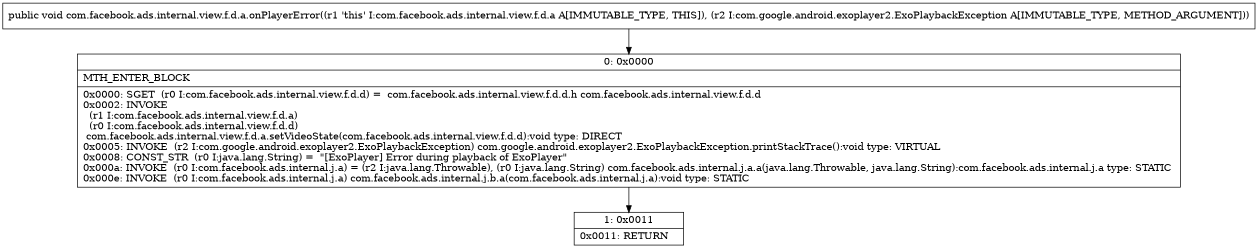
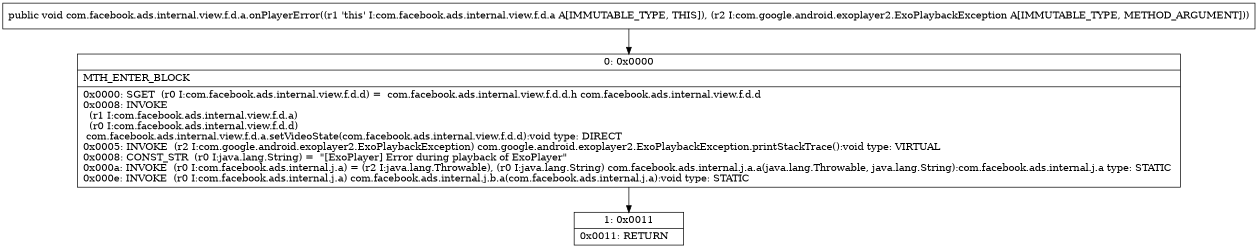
node "0: 0x0000": text "0x0002: INVOKE" -> "0x0008: INVOKE"
